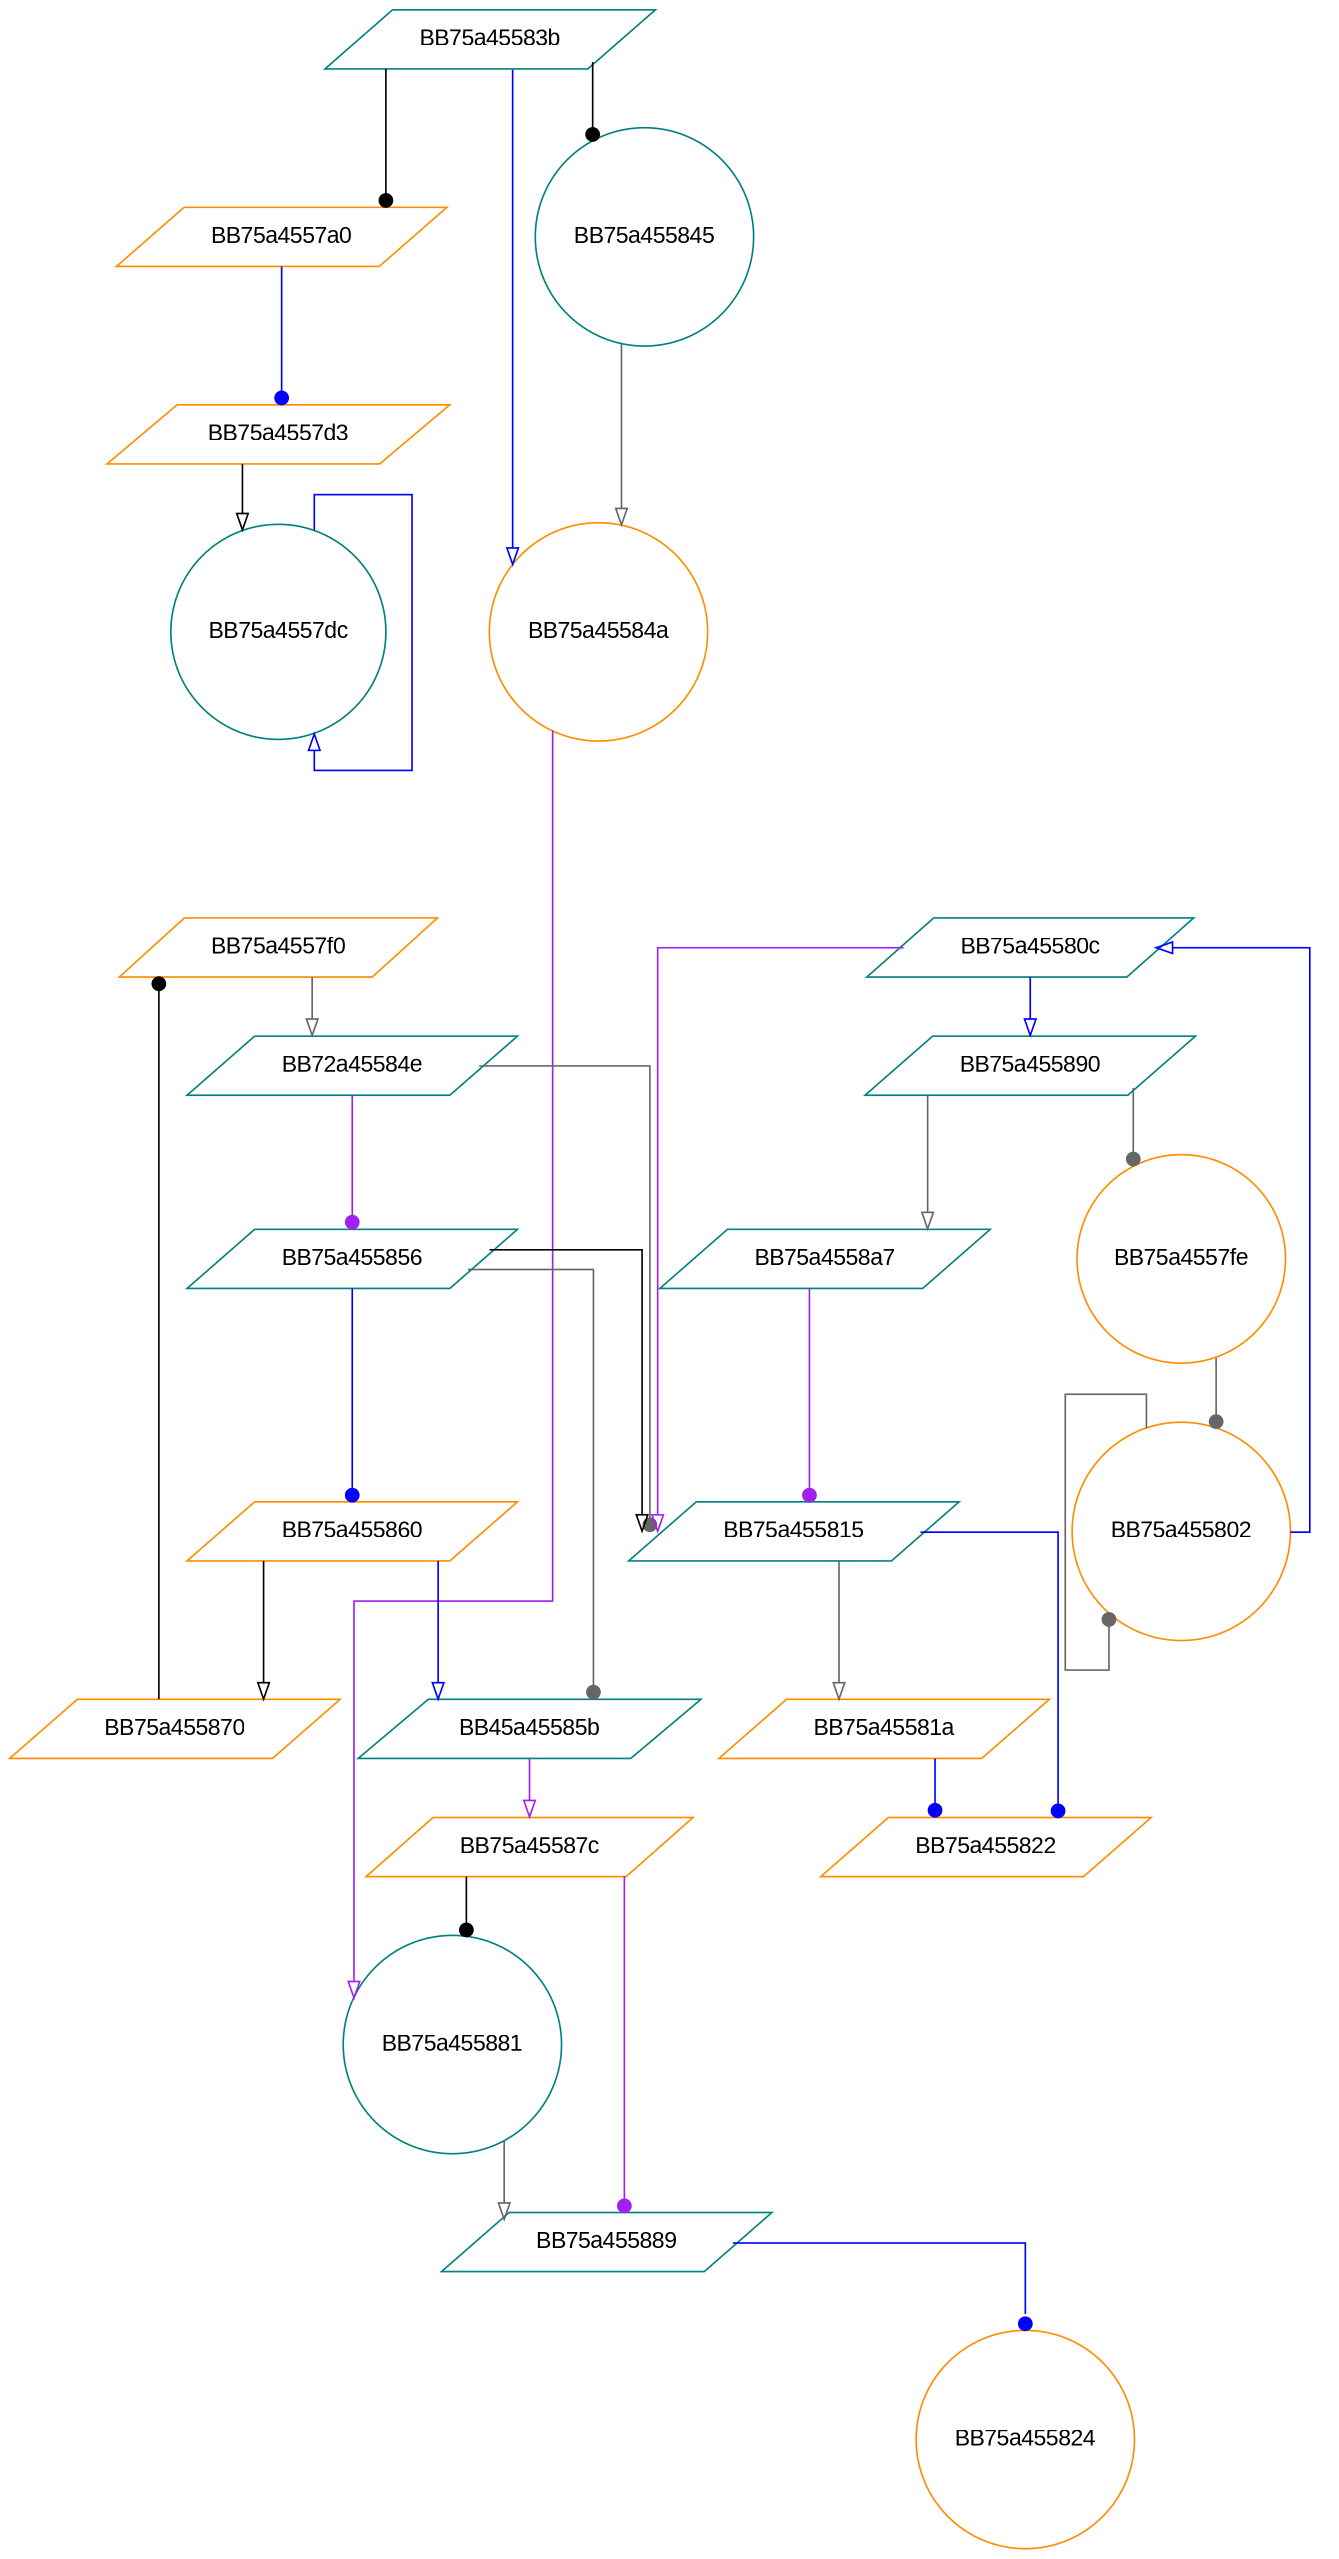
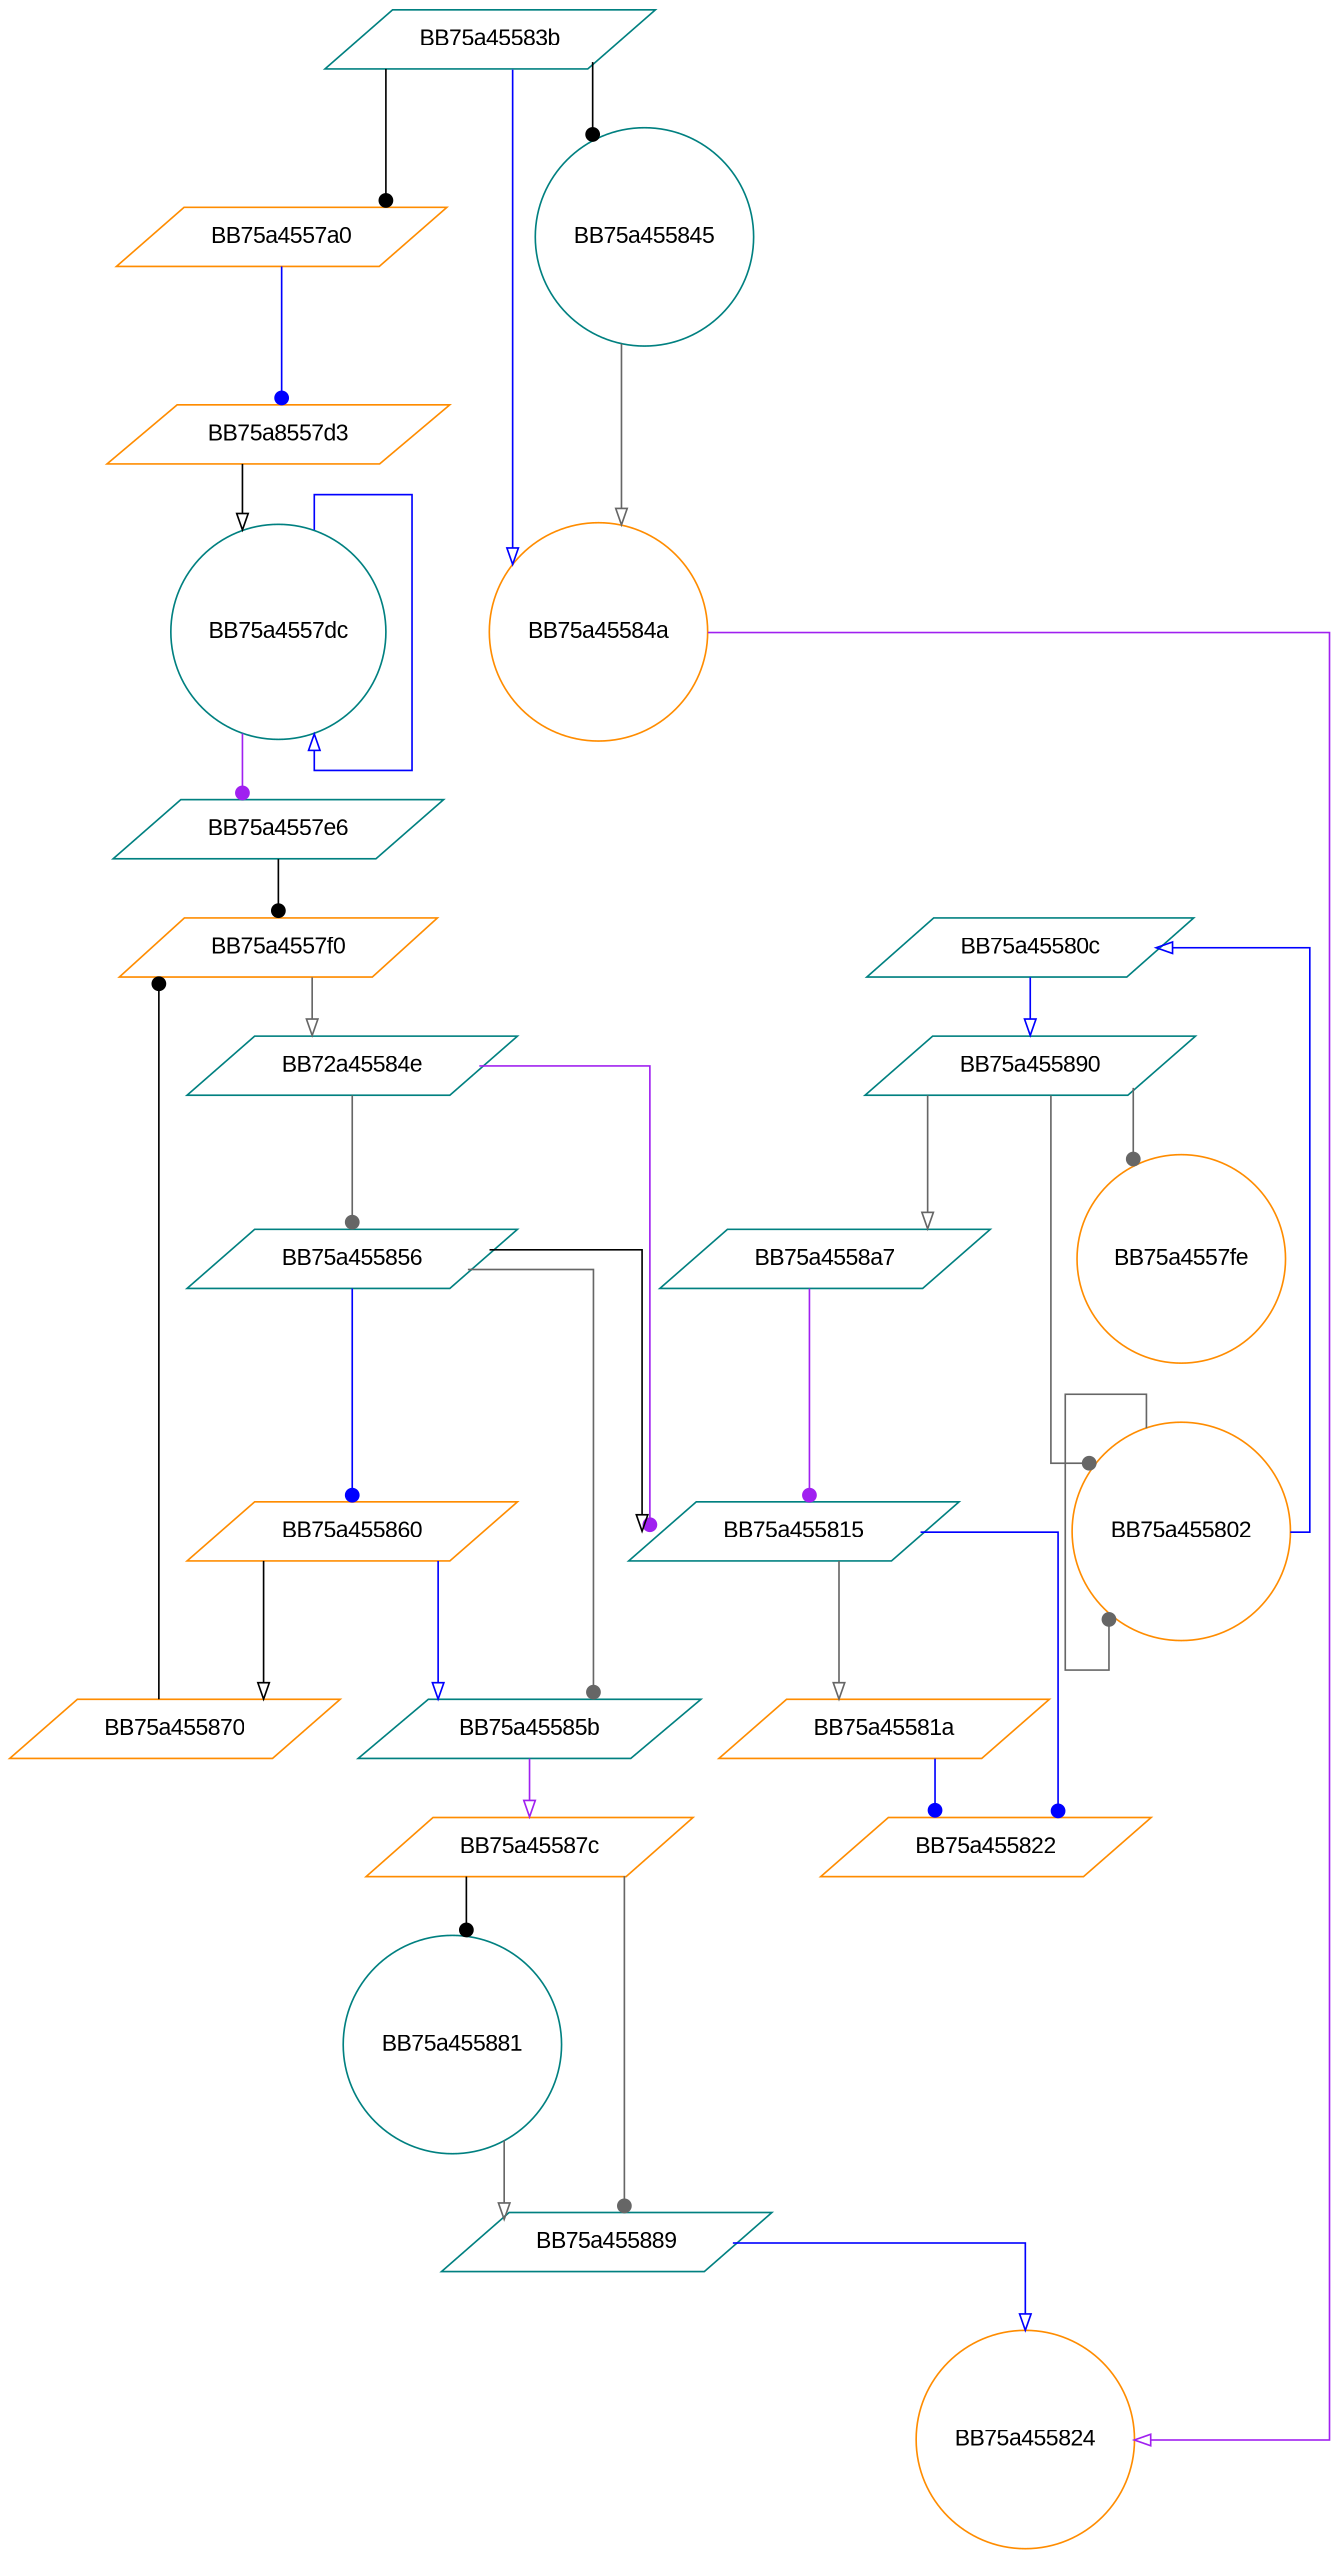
node "BB75a4557d3": label "BB75a4557d3" -> "BB75a8557d3"
node "BB75a4557e6": added
edge "BB75a45580c" -> "BB75a455815": removed
edge "BB72a45584e" -> "BB75a455815": color gray40 -> purple
edge "BB72a45584e" -> "BB75a455856": color purple -> gray40
edge "BB75a4557fe" -> "BB75a455802": now "BB75a455890" -> "BB75a455802"
edge "BB75a45584a" -> "BB75a455881": now "BB75a45584a" -> "BB75a455824"
node "BB45a45585b": label "BB45a45585b" -> "BB75a45585b"
edge "BB75a45587c" -> "BB75a455889": color purple -> gray40
edge "BB75a455889" -> "BB75a455824": arrowhead dot -> onormal
